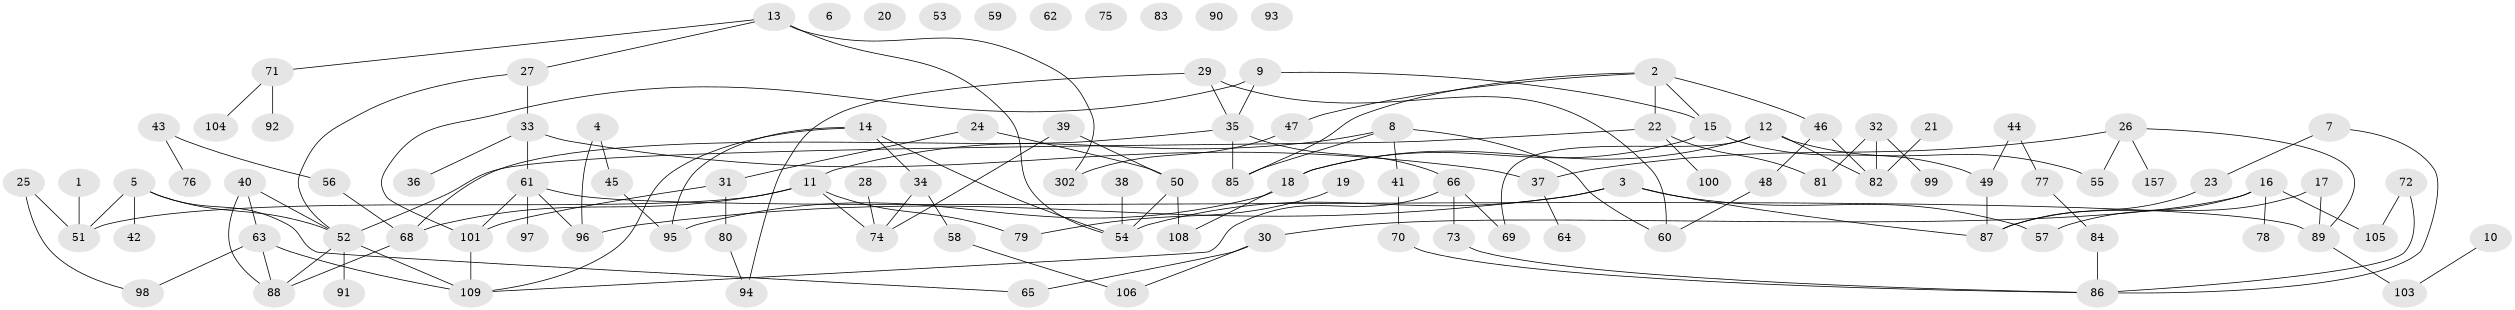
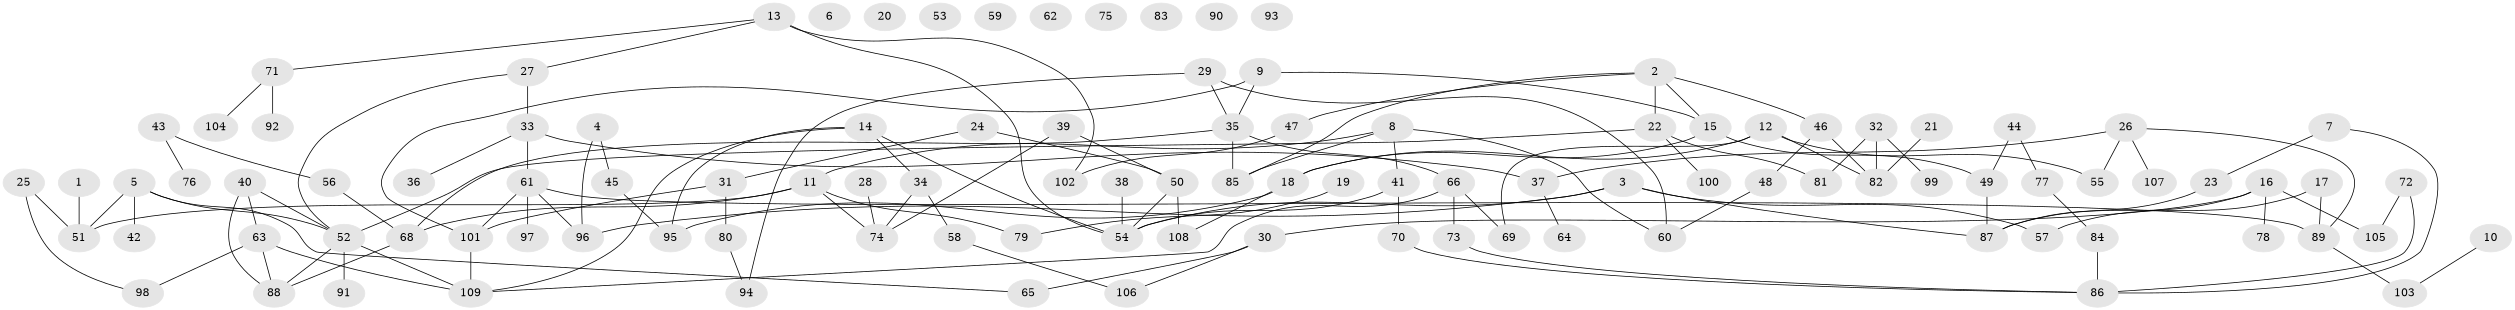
node "302": label "302" -> "102"
node "157": label "157" -> "107"
edge "41" -- "54": added
